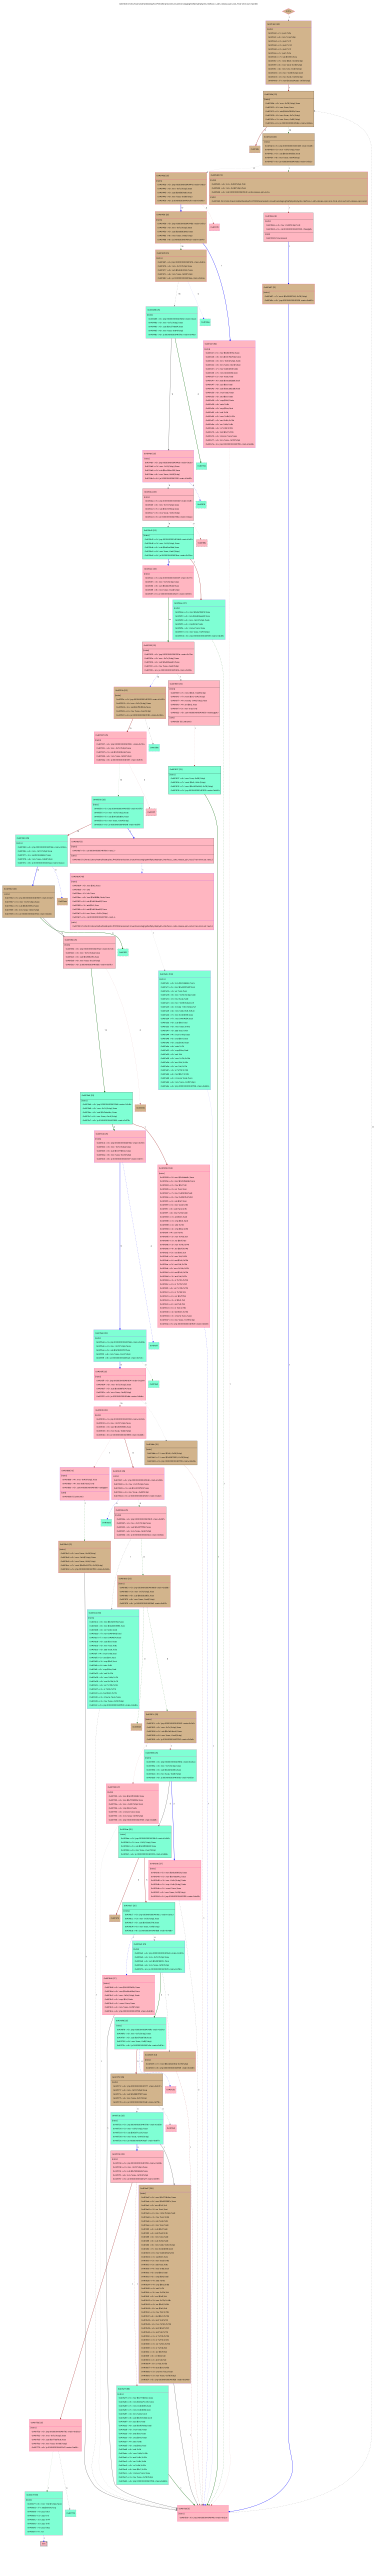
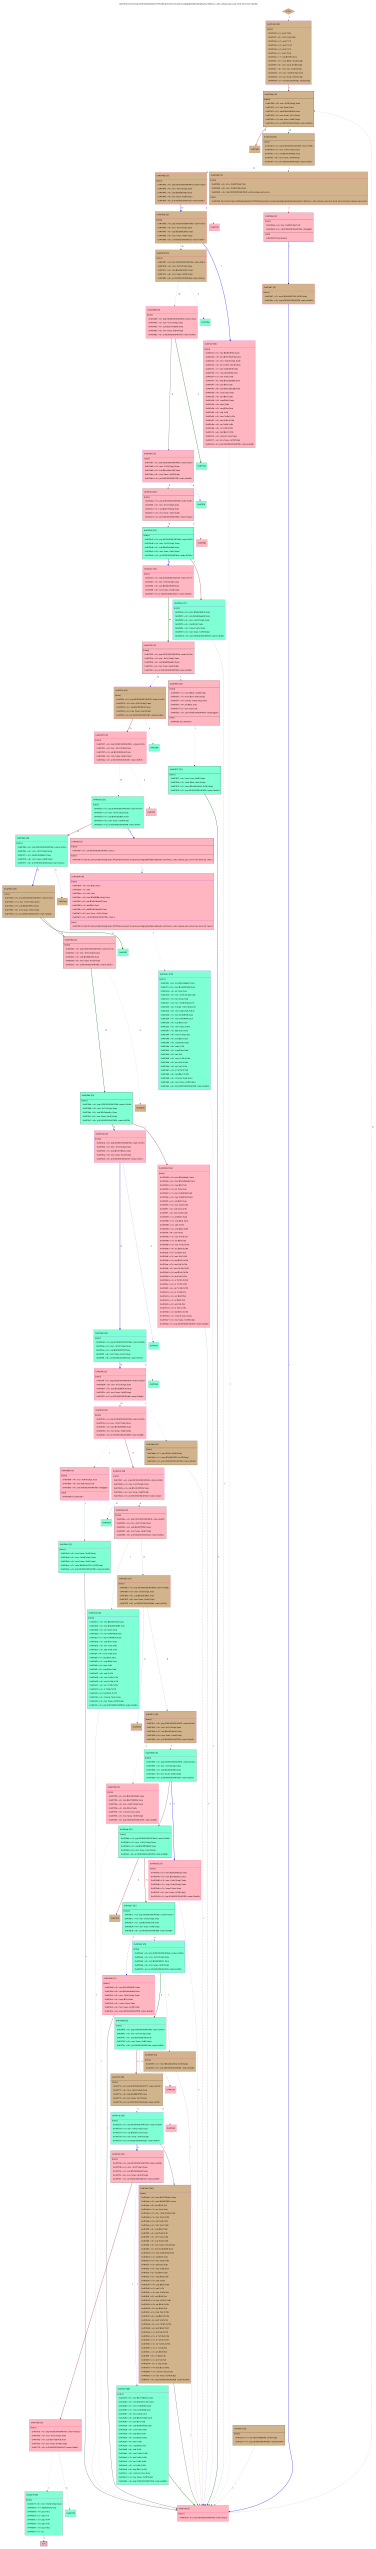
node "0x401488 [25]": fillcolor aquamarine -> lightpink
node "0x4018a3 [21]": fillcolor tan -> aquamarine
node "0x401a73 [12]": added
